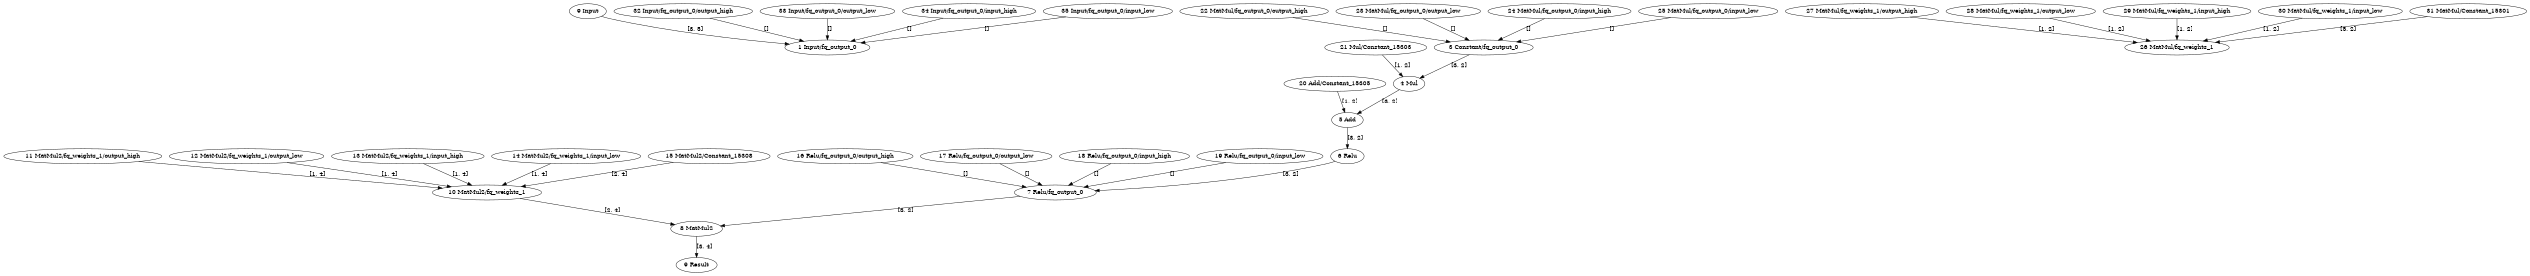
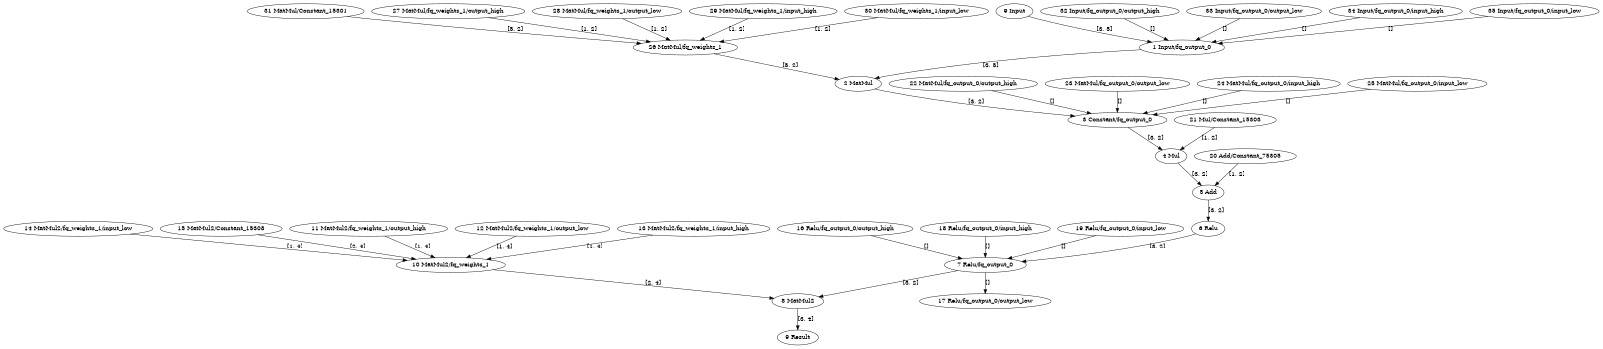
node "2 MatMul": added
node "20 Add/Constant_15305": label "20 Add/Constant_15305" -> "20 Add/Constant_75305"
edge "17 Relu/fq_output_0/output_low" -> "7 Relu/fq_output_0": reversed
